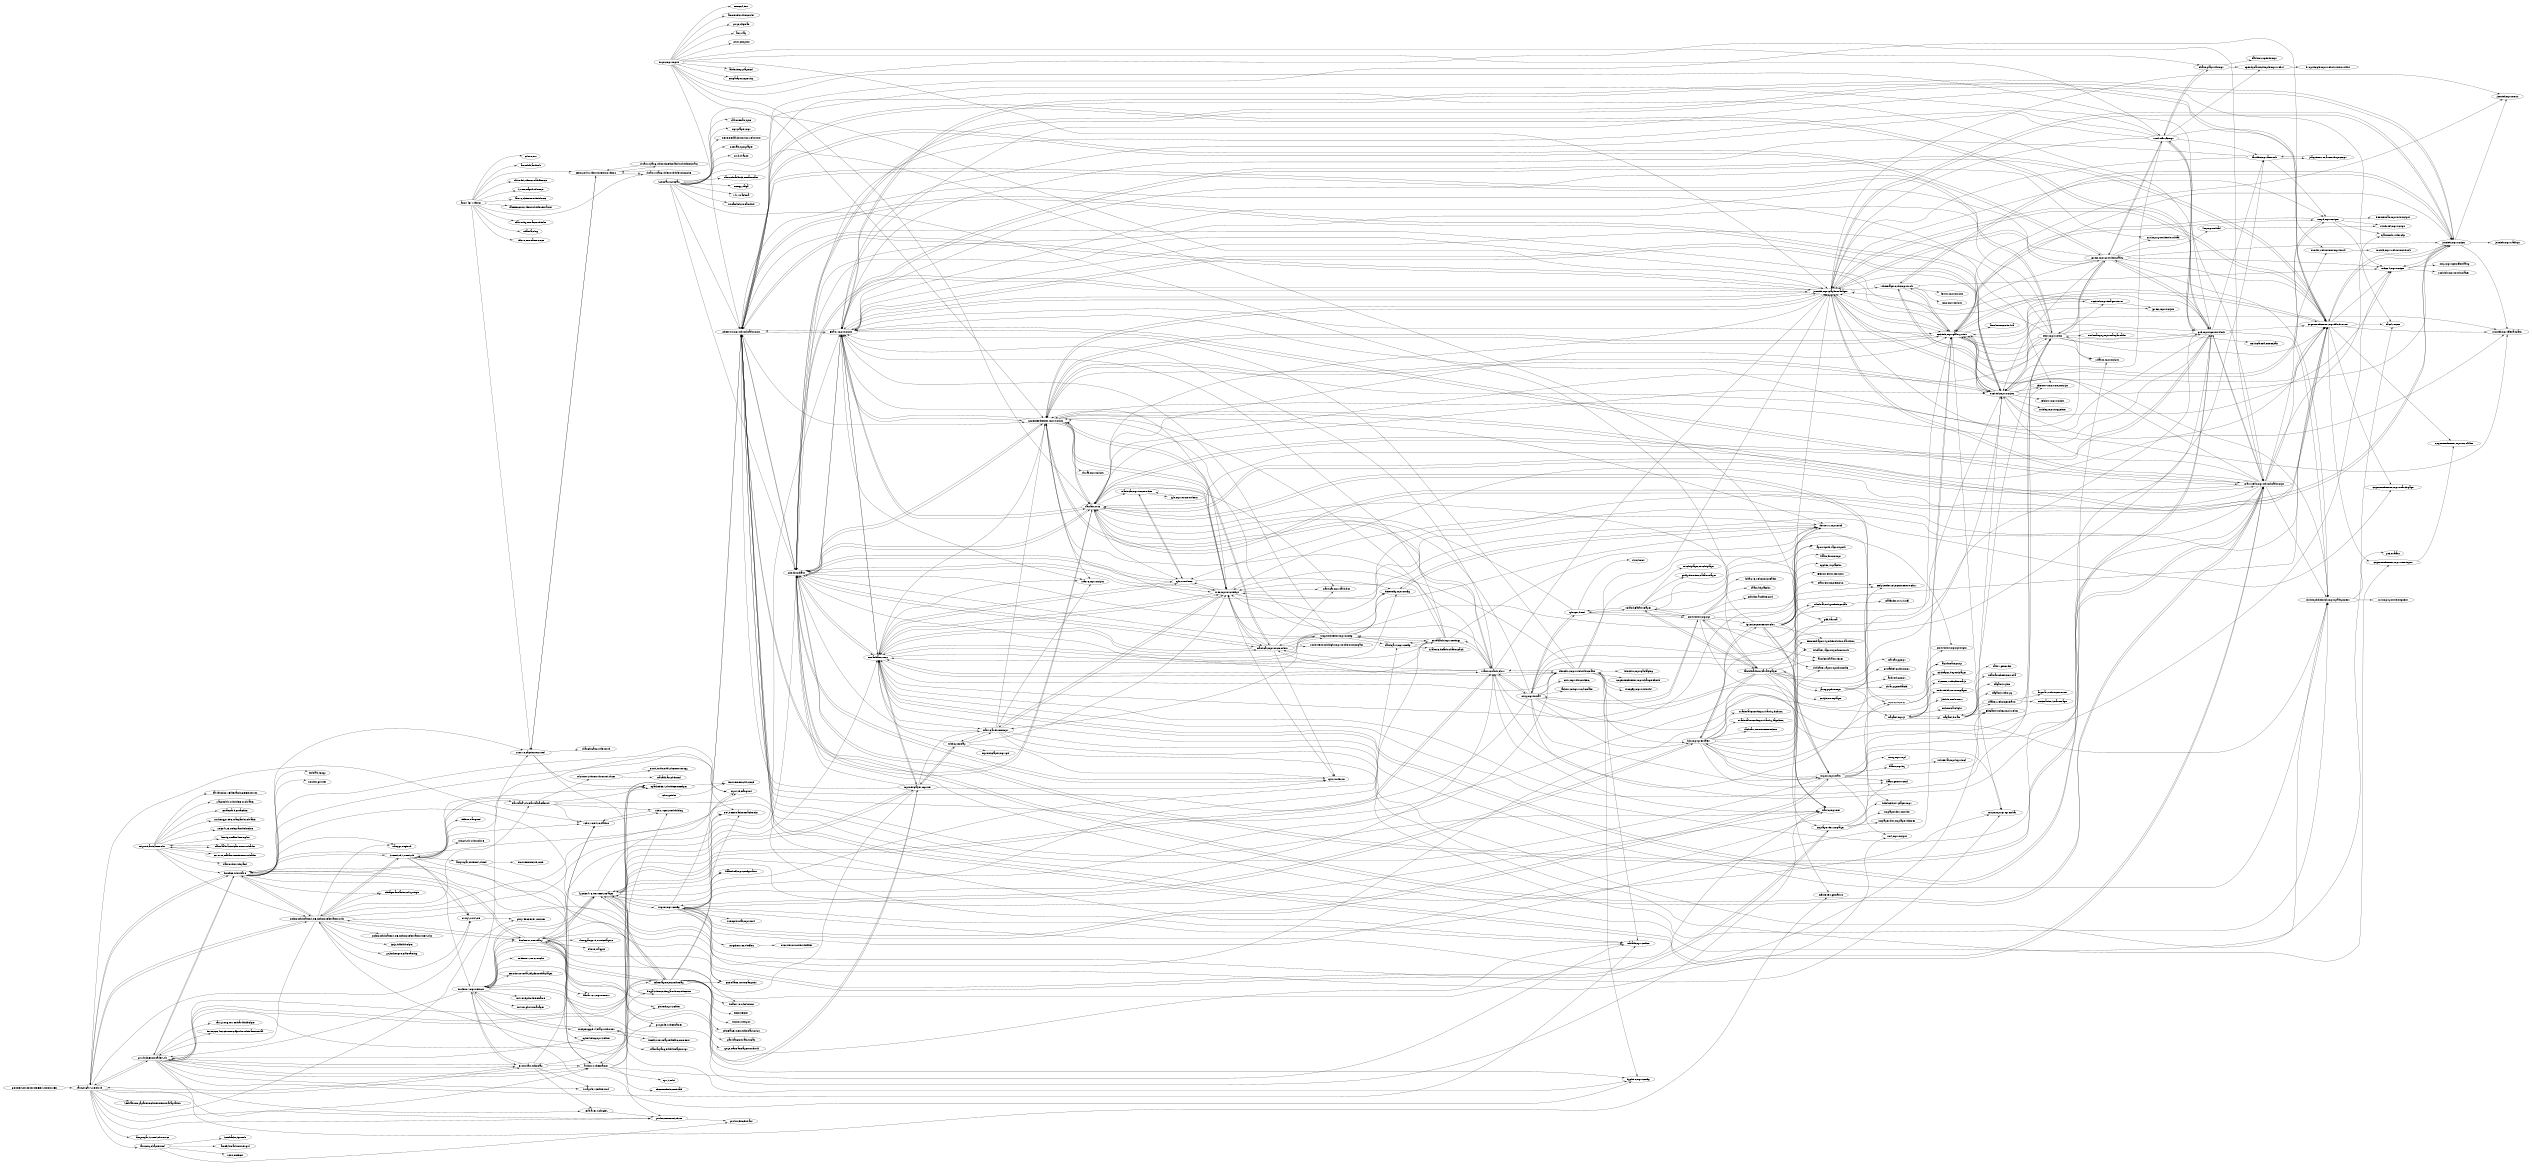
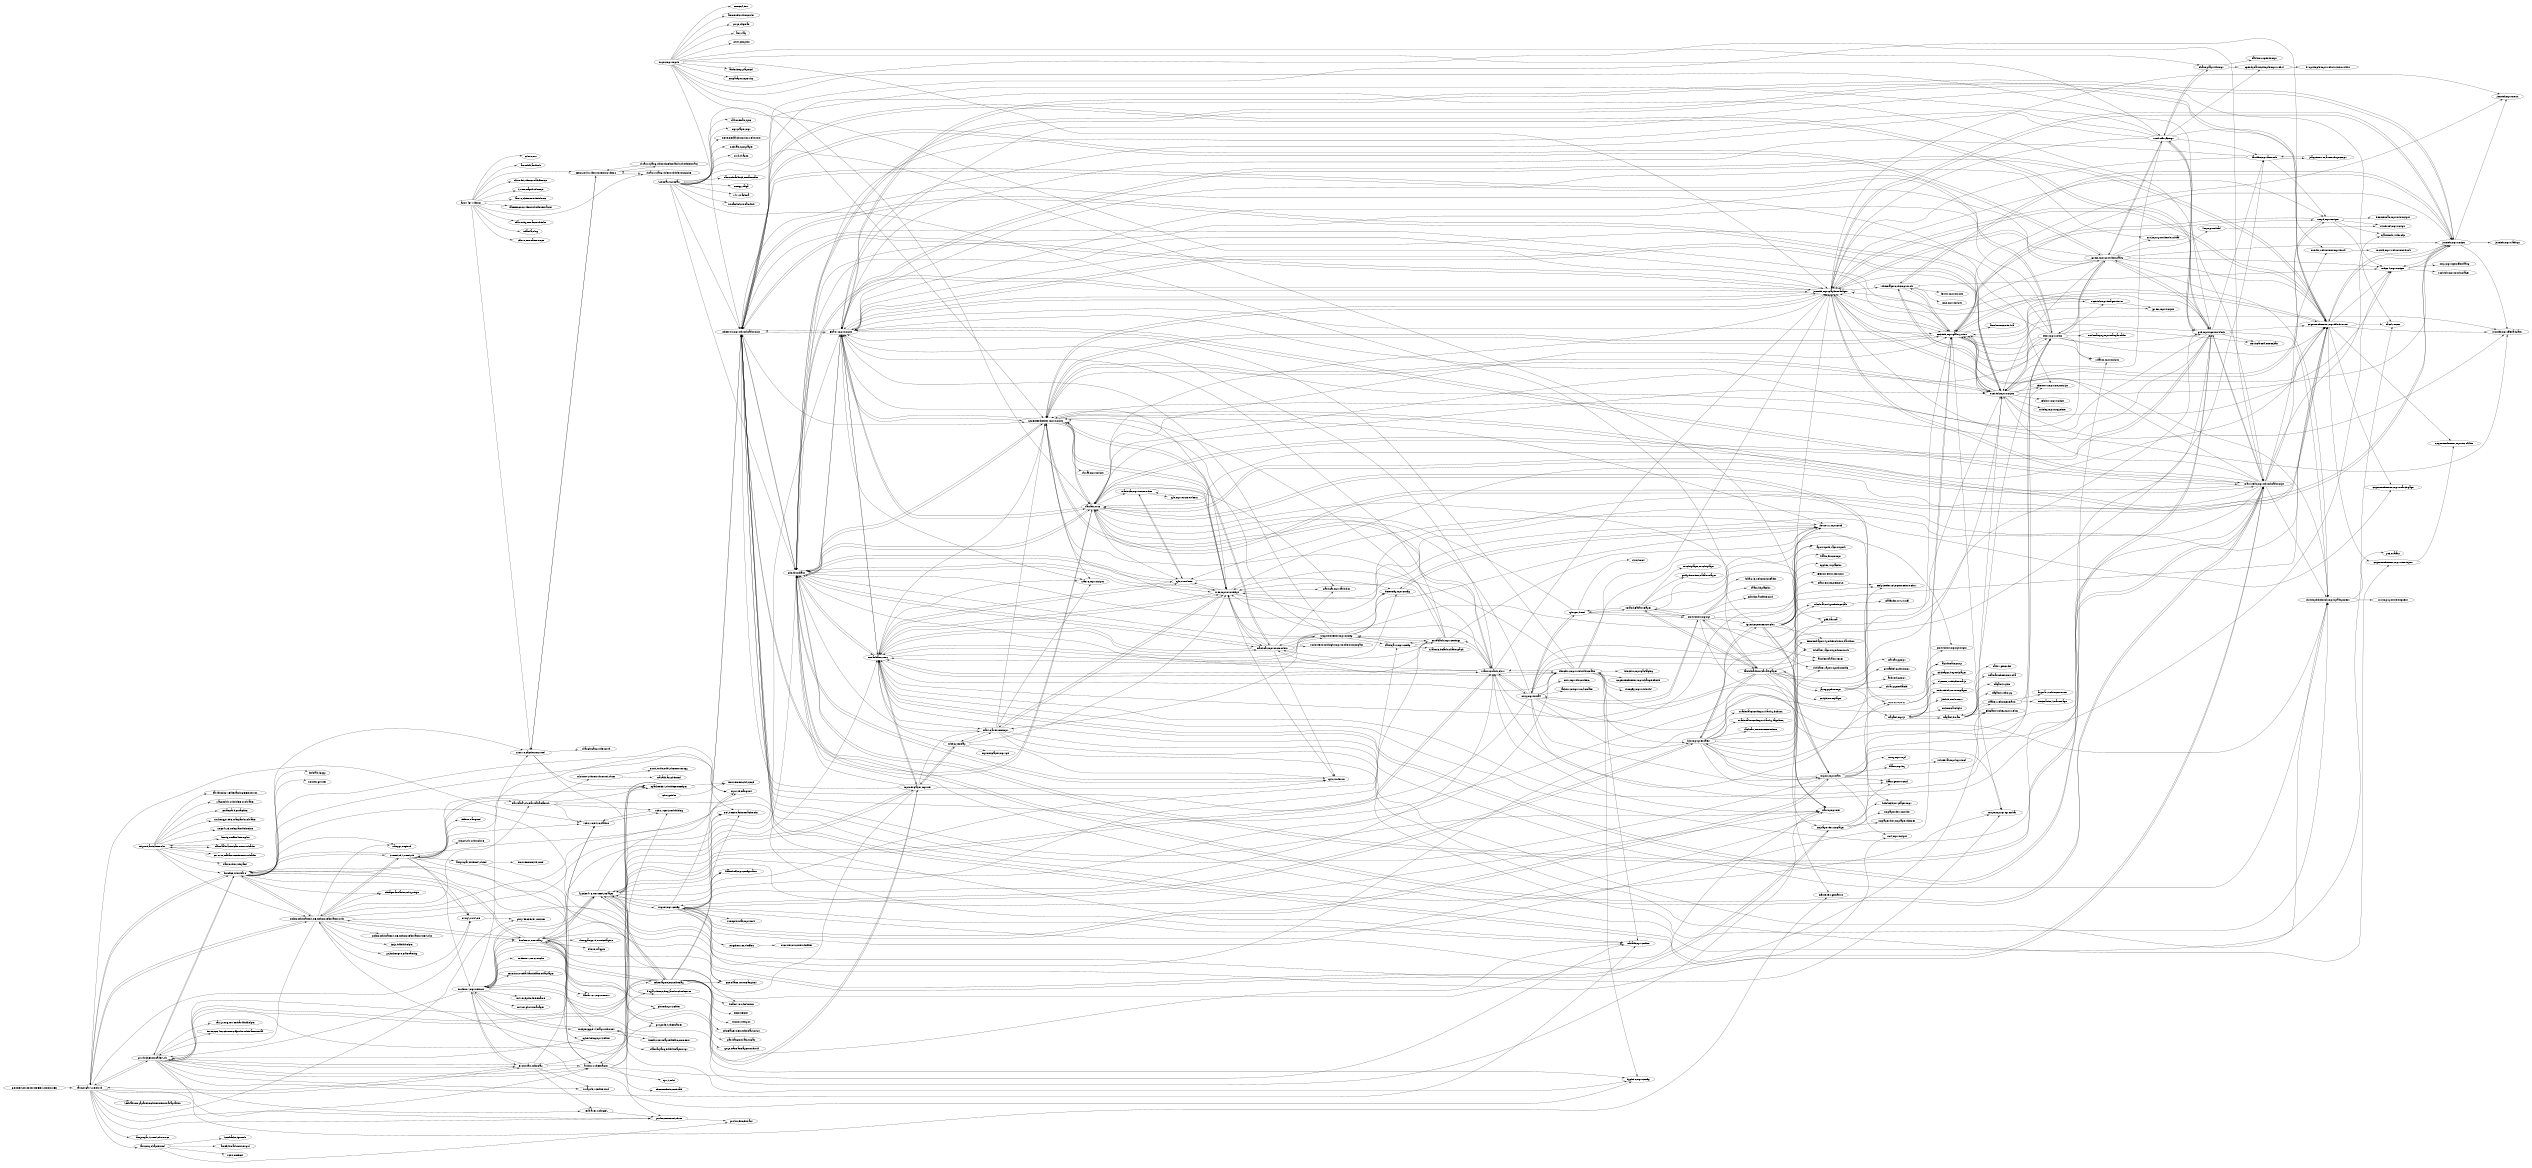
edge "po5/mpv_sponsorblock" -> "ekisu/mpv-webm": now "po5/mpv_sponsorblock" -> "KevinParnell/OneeChan"
node "Terminus-Media/jellyfin-media-player": label "Terminus-Media/jellyfin-media-player" -> "Terminus-Media/kanishka-media-player"
node "freyjaSubOCR/freyja-sub-ocr-electron": label "freyjaSubOCR/freyja-sub-ocr-electron" -> "freyjaSubOCR/freyja-sub-vcb-electron"
